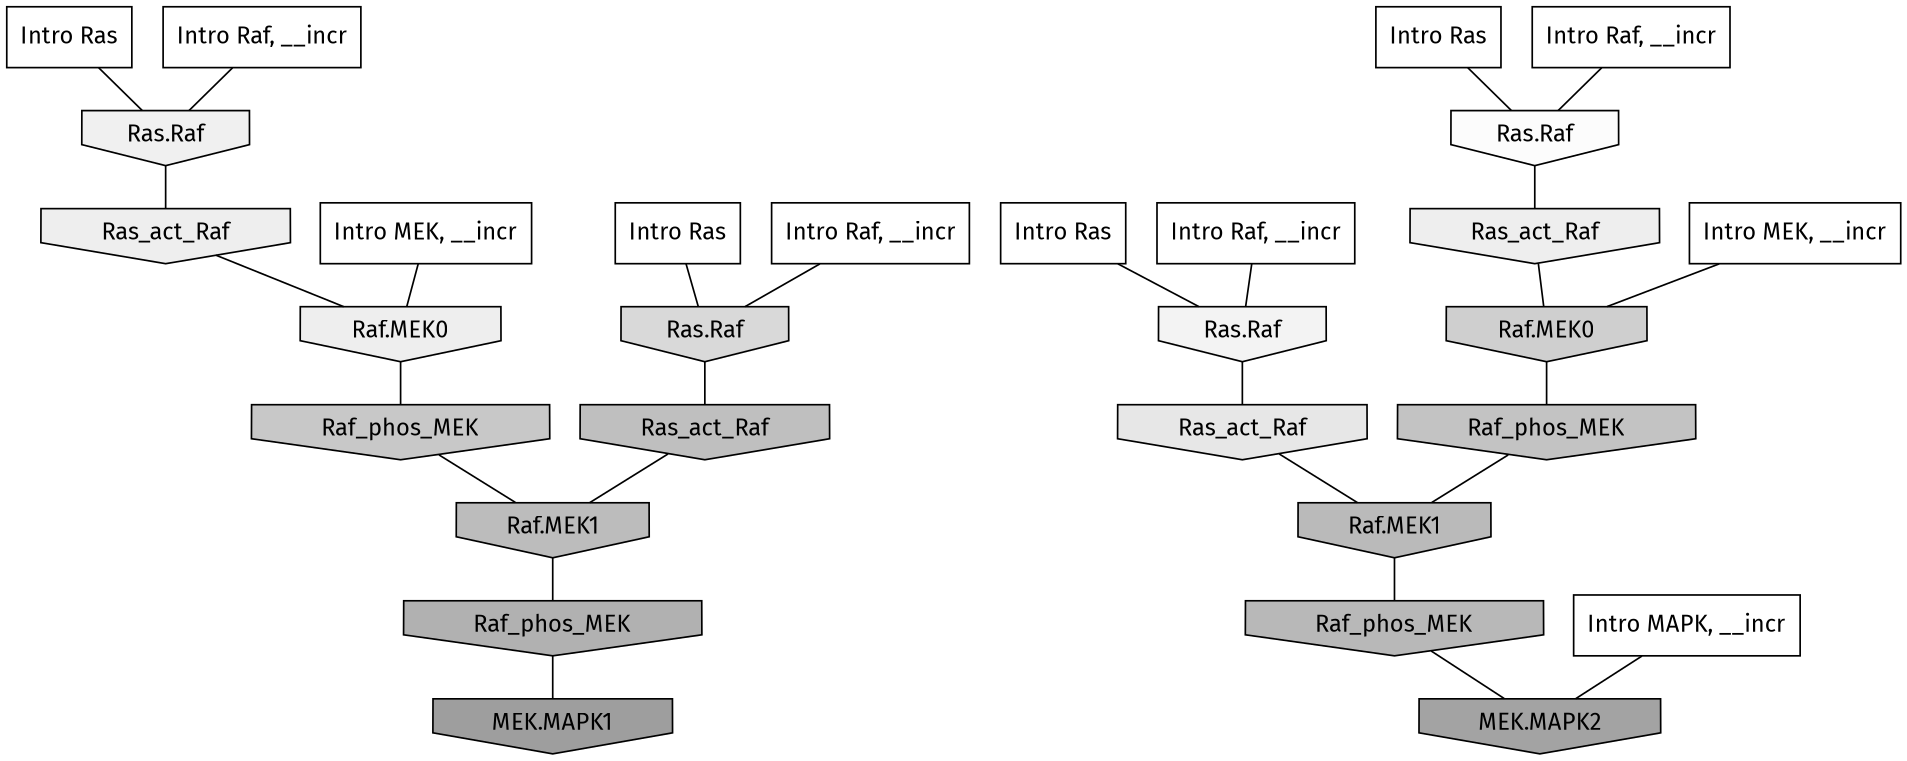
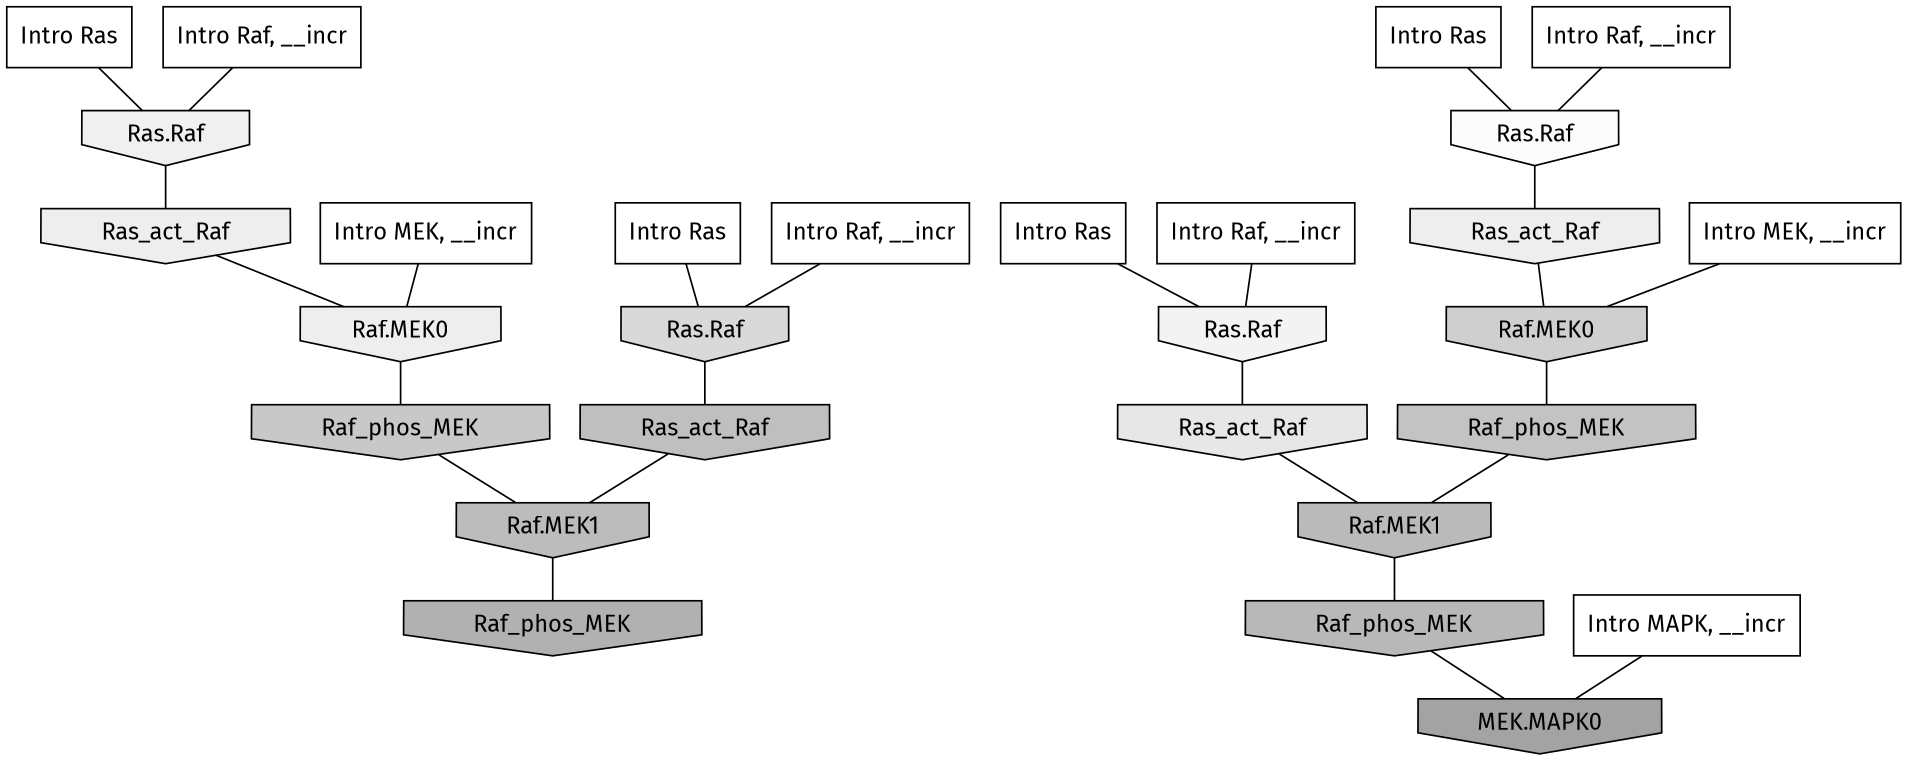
node "MEK.MAPK1": removed
node "MEK.MAPK2": label "MEK.MAPK2" -> "MEK.MAPK0"
